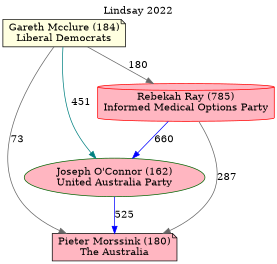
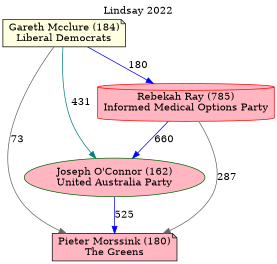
edge "Gareth Mcclure (184) Liberal Democrats" -> "Rebekah Ray (785) Informed Medical Options Party": color gray40 -> blue
edge "Gareth Mcclure (184) Liberal Democrats" -> "Joseph O'Connor (162) United Australia Party": label "451" -> "431"
node "Pieter Morssink (180) The Australia": label "Pieter Morssink (180) The Australia" -> "Pieter Morssink (180) The Greens"
